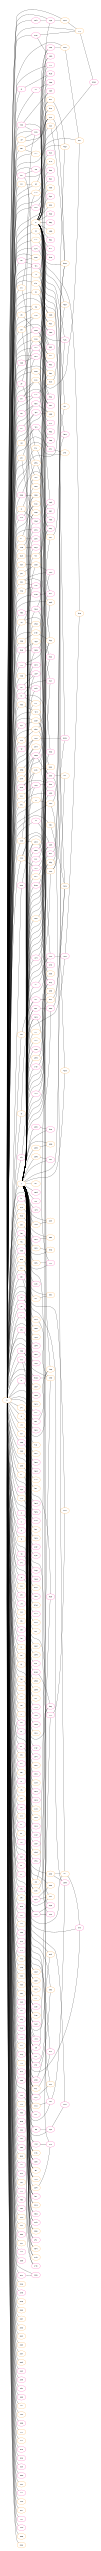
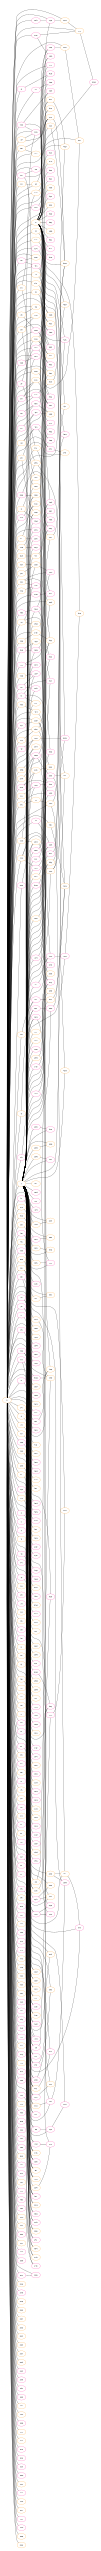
edge "295" -- "336": now "295" -- "361"
edge "99" -- "0": now "99" -- "95"
